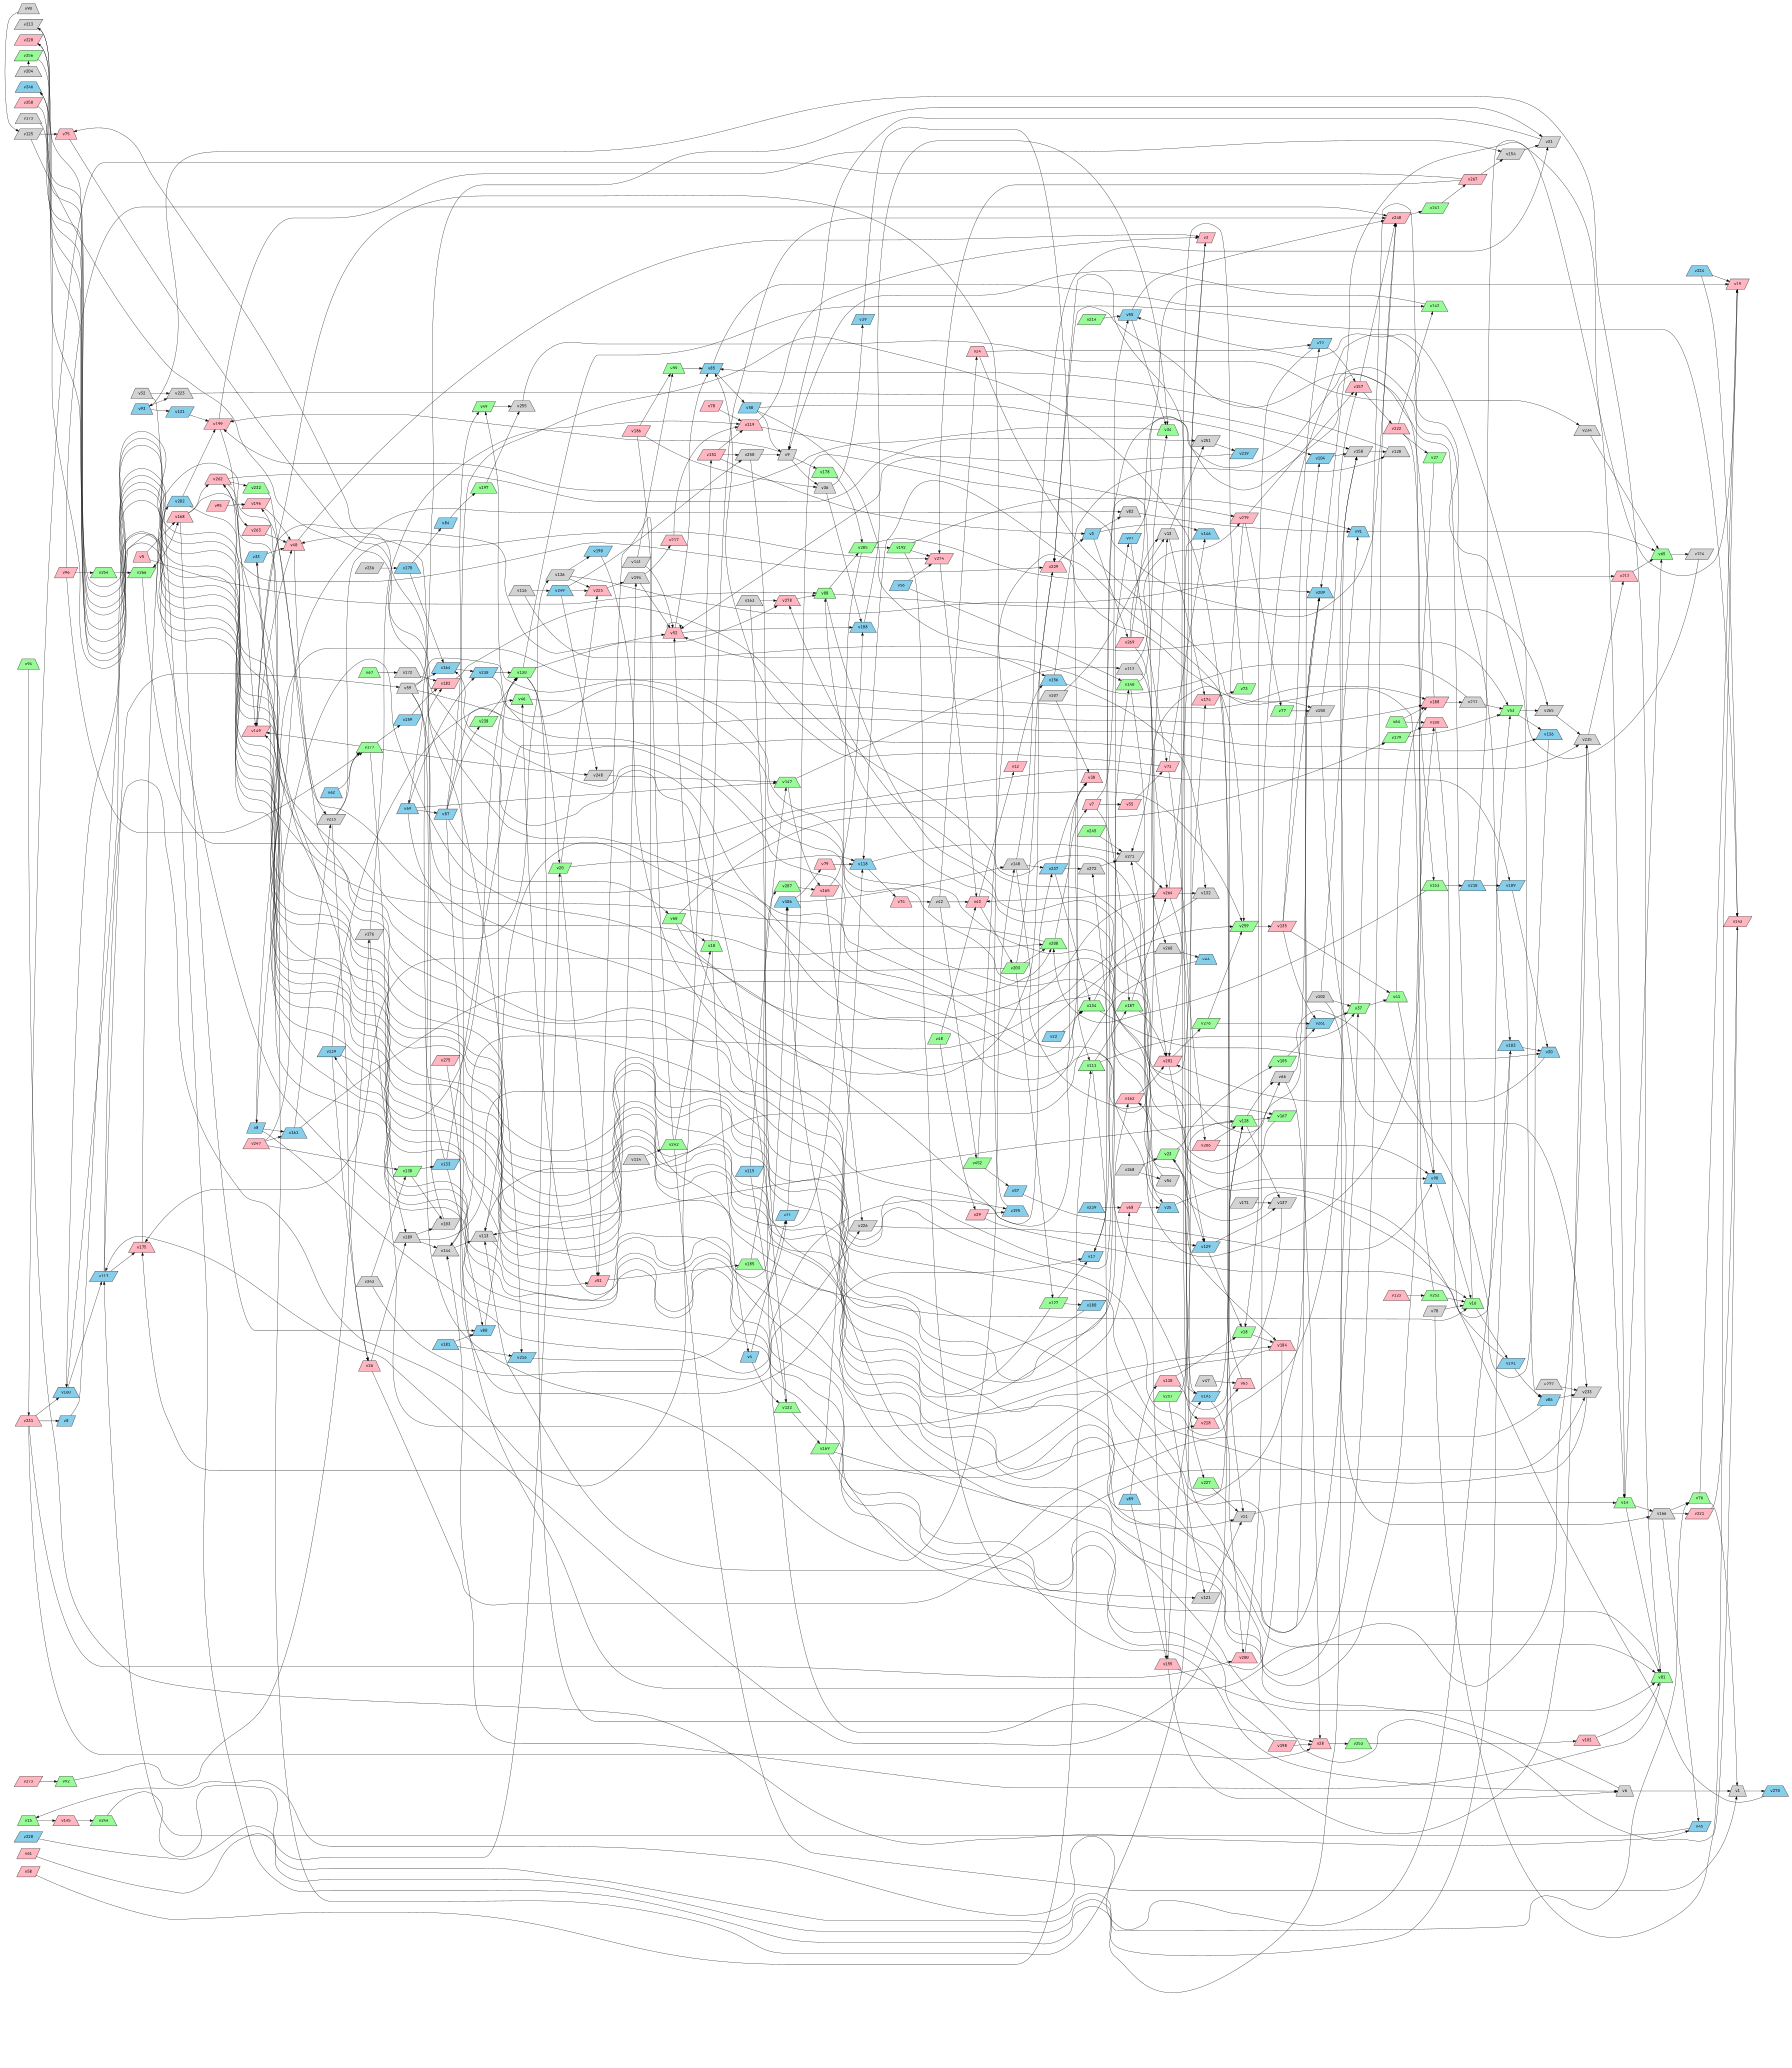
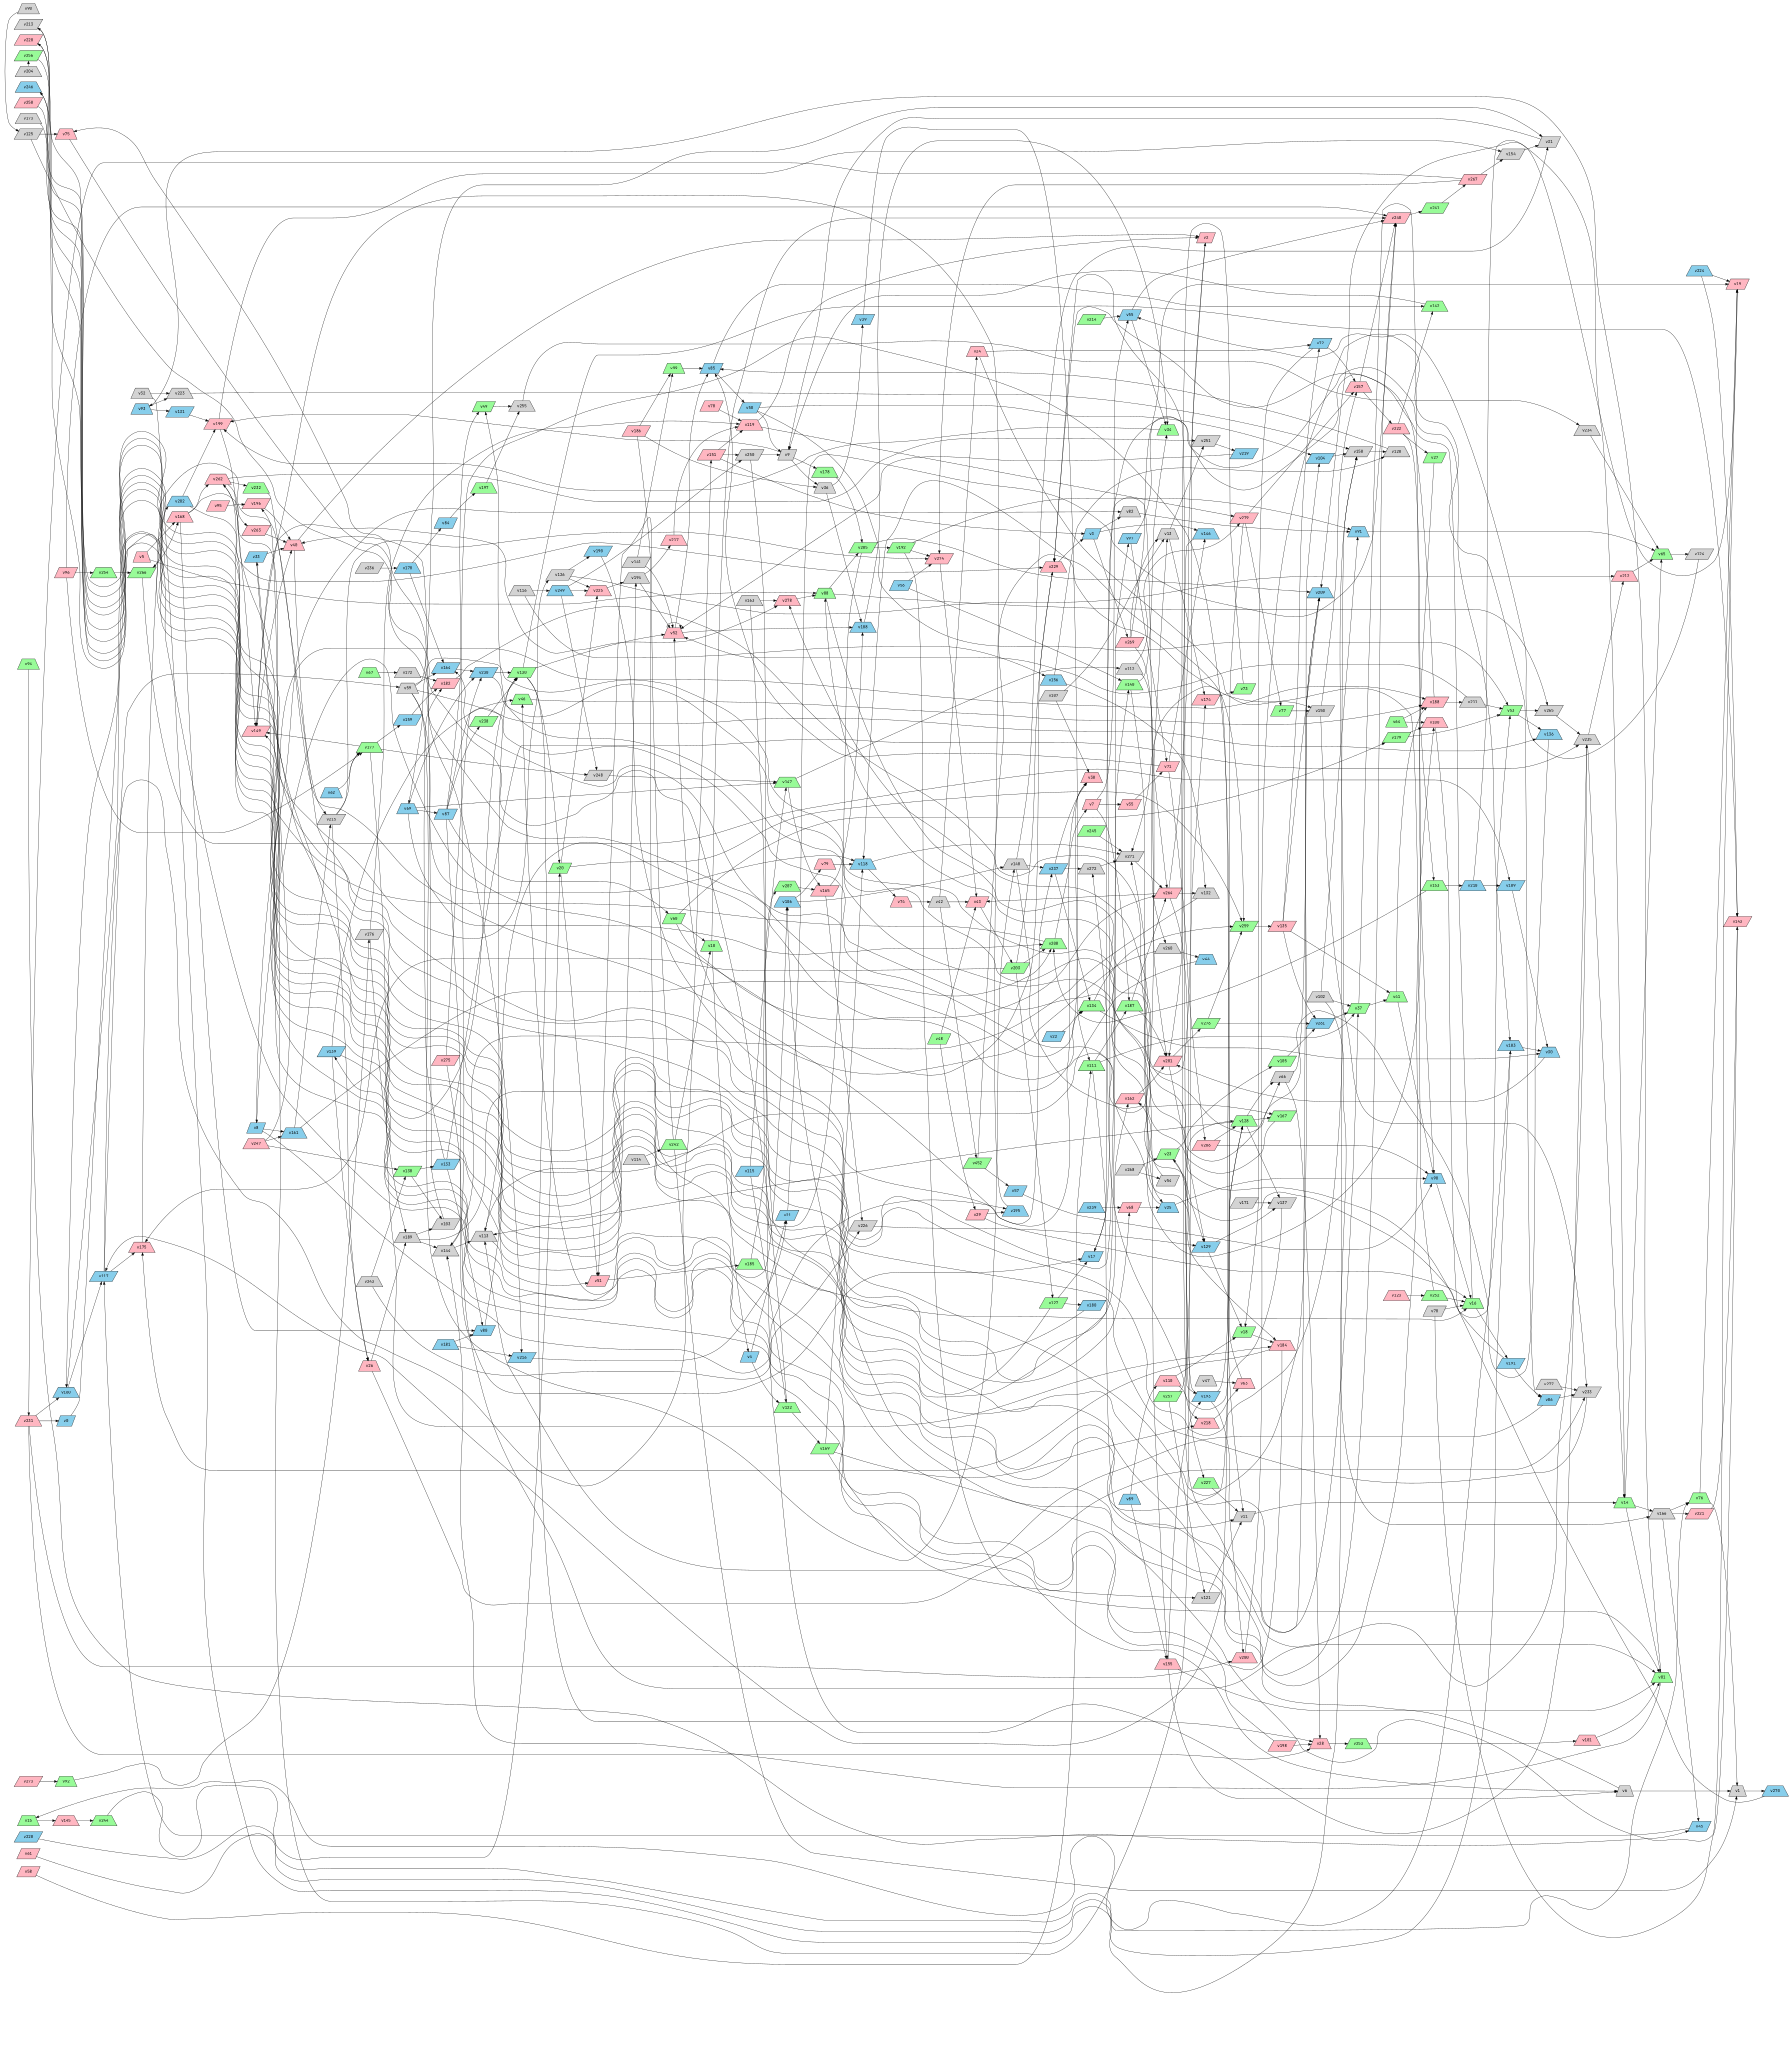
node "v12": removed
edge "v275" -> "v230": added
